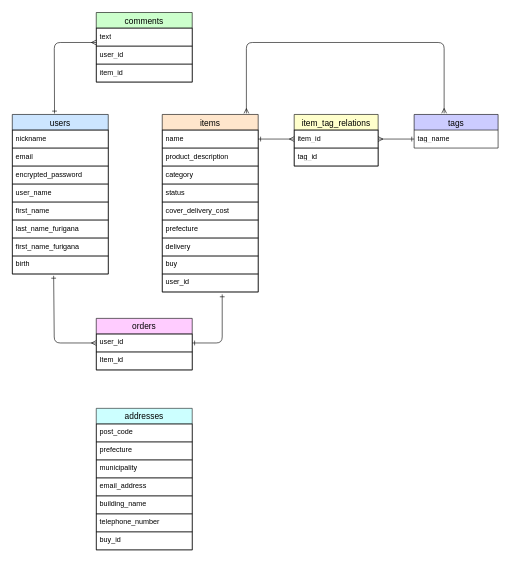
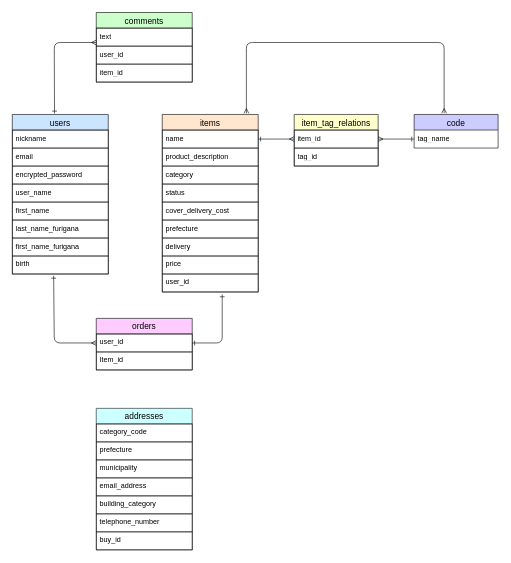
node "tags": label "tags" -> "code"
node "buy": label "buy" -> "price"
node "post_code": label "post_code" -> "category_code"
node "building_name": label "building_name" -> "building_category"
